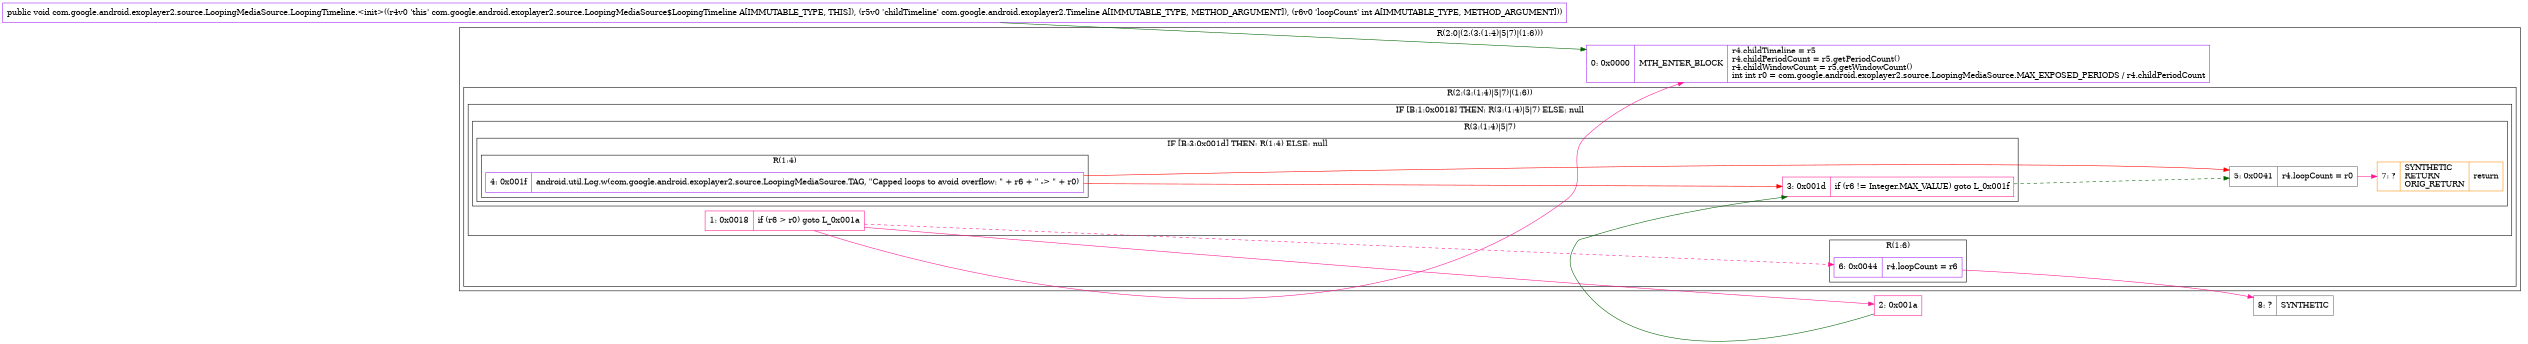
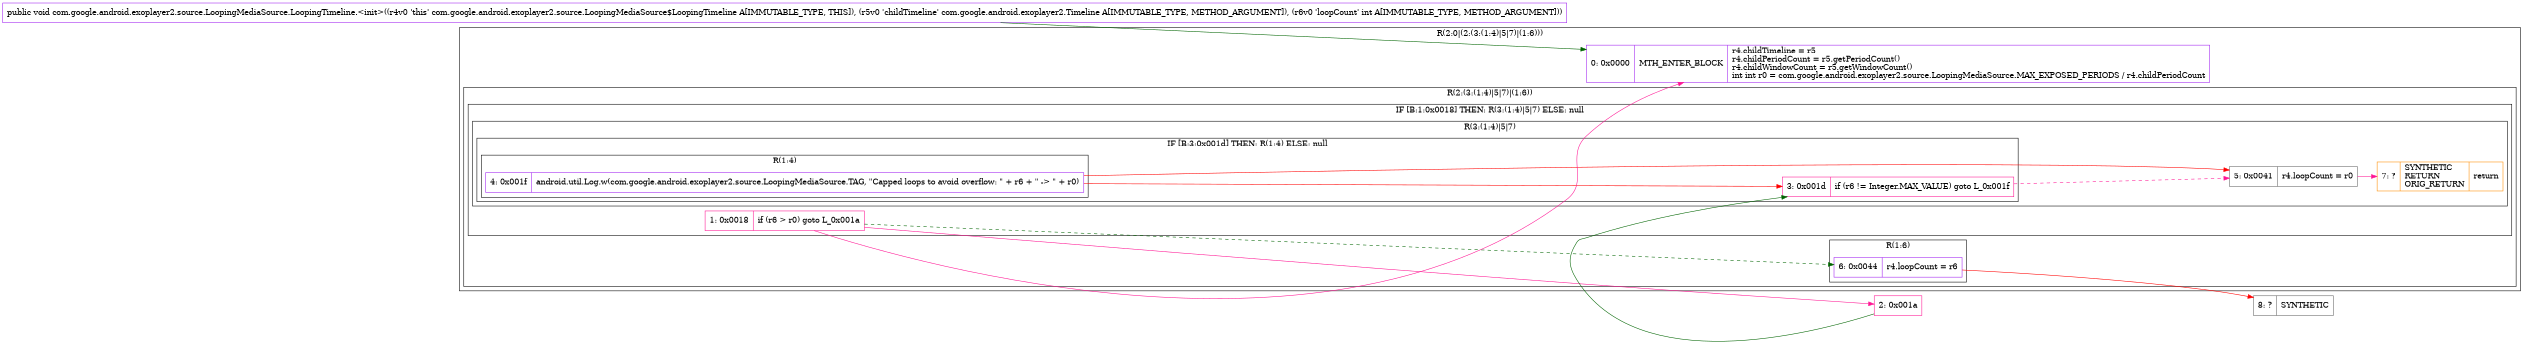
edge "3: 0x001d" -> "5: 0x0041": color darkgreen -> deeppink
edge "1: 0x0018" -> "6: 0x0044": color deeppink -> darkgreen
edge "6: 0x0044" -> "8: ?": color deeppink -> red
